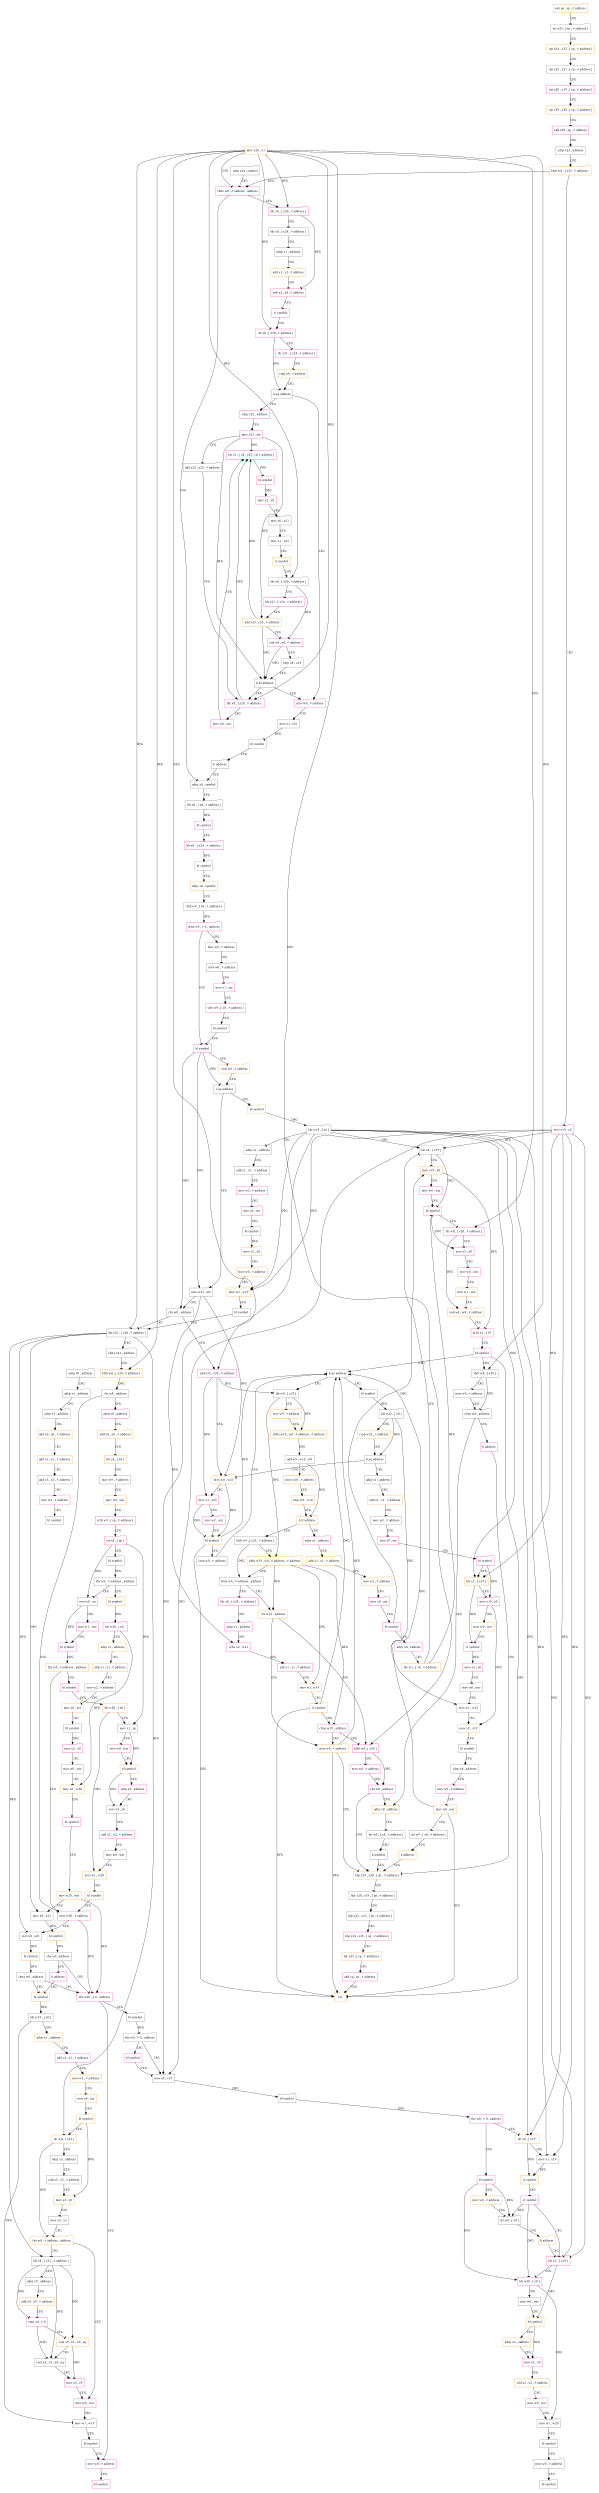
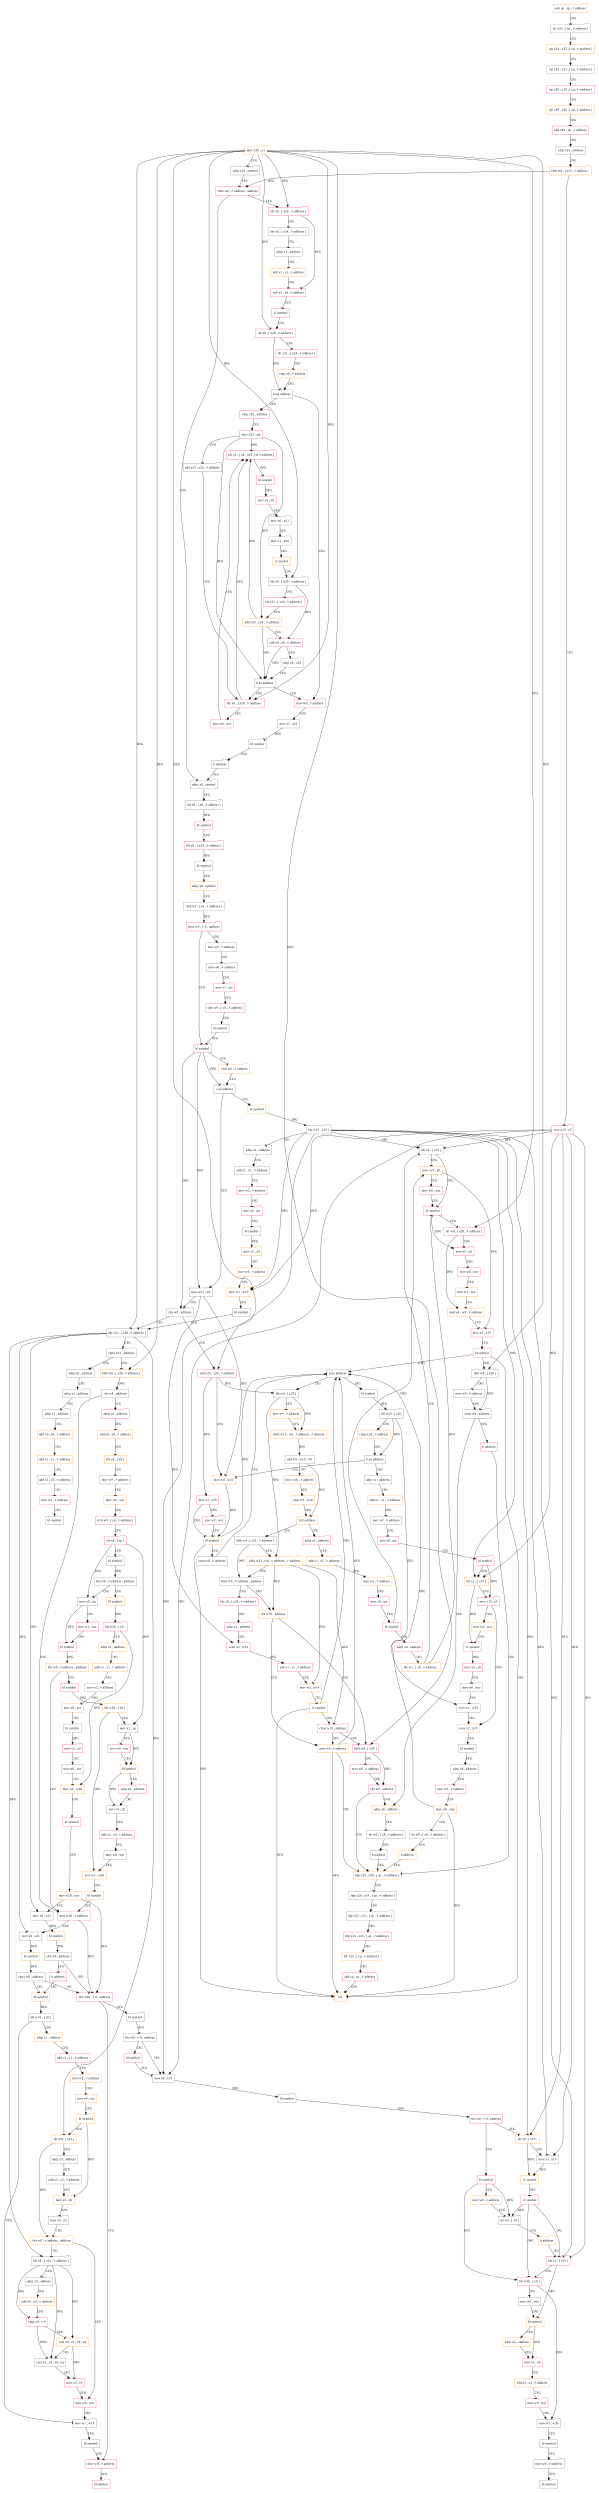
edge "mov x20 , x1" -> "tbnz w8 , # address , address": now "mov x20 , x1" -> "adrp x24 , symbol"
edge "cbnz x21 , address" -> "adrp x0 , address": added, label "CFG"
edge "mov w0 , w21" -> "mov x1 , x23": removed, label "CFG"
